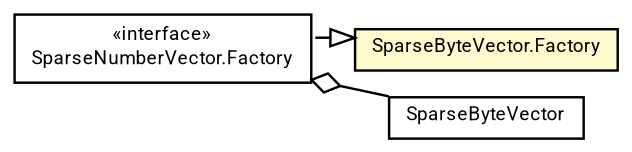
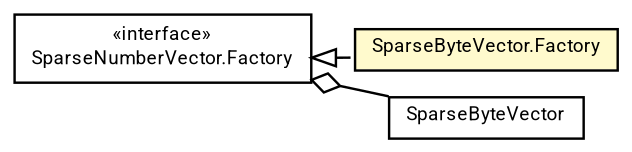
edge "SparseNumberVector.Factory" -> "SparseByteVector.Factory": reversed
